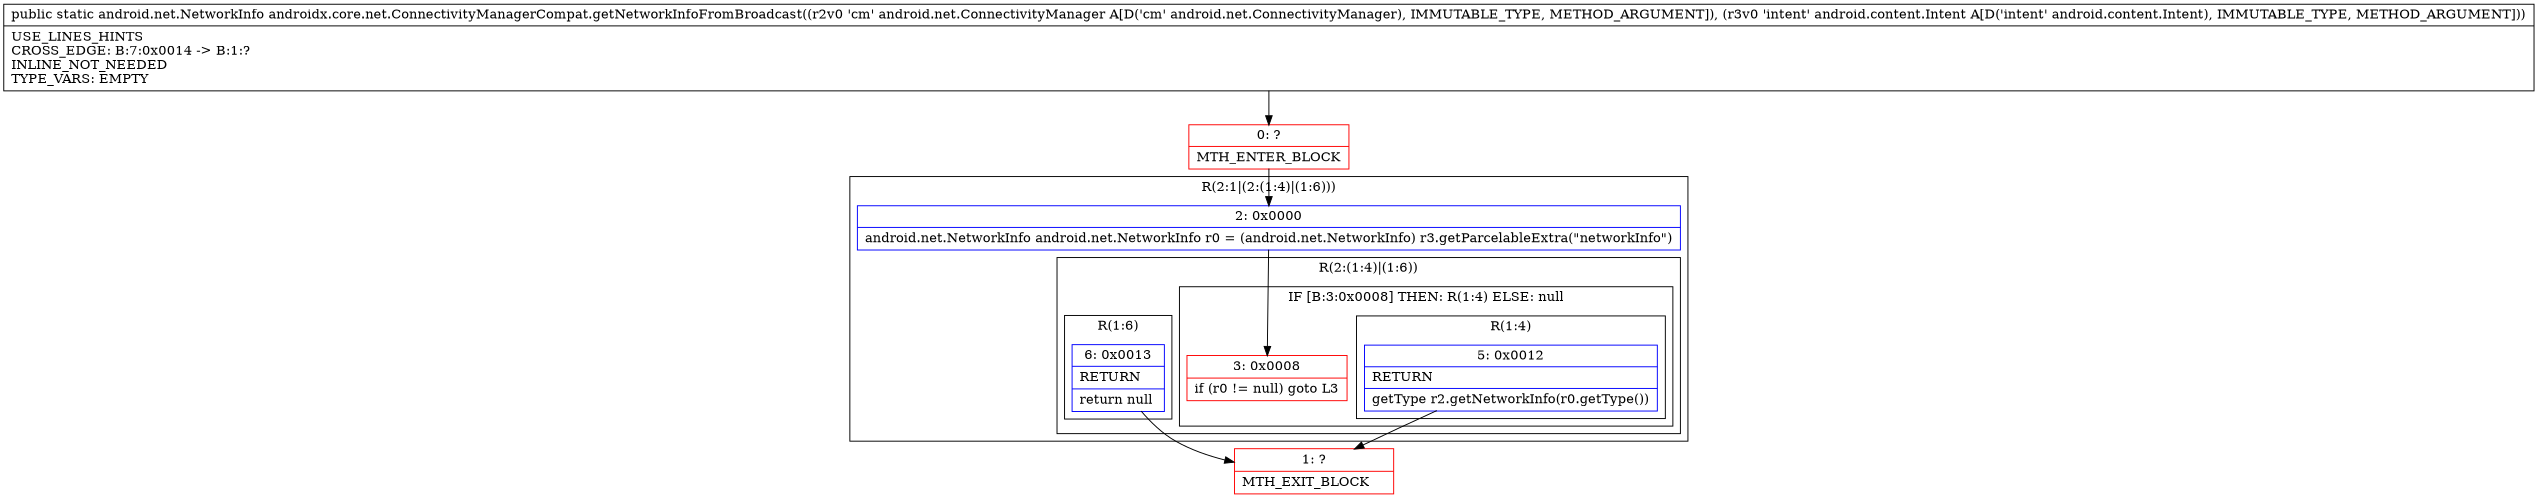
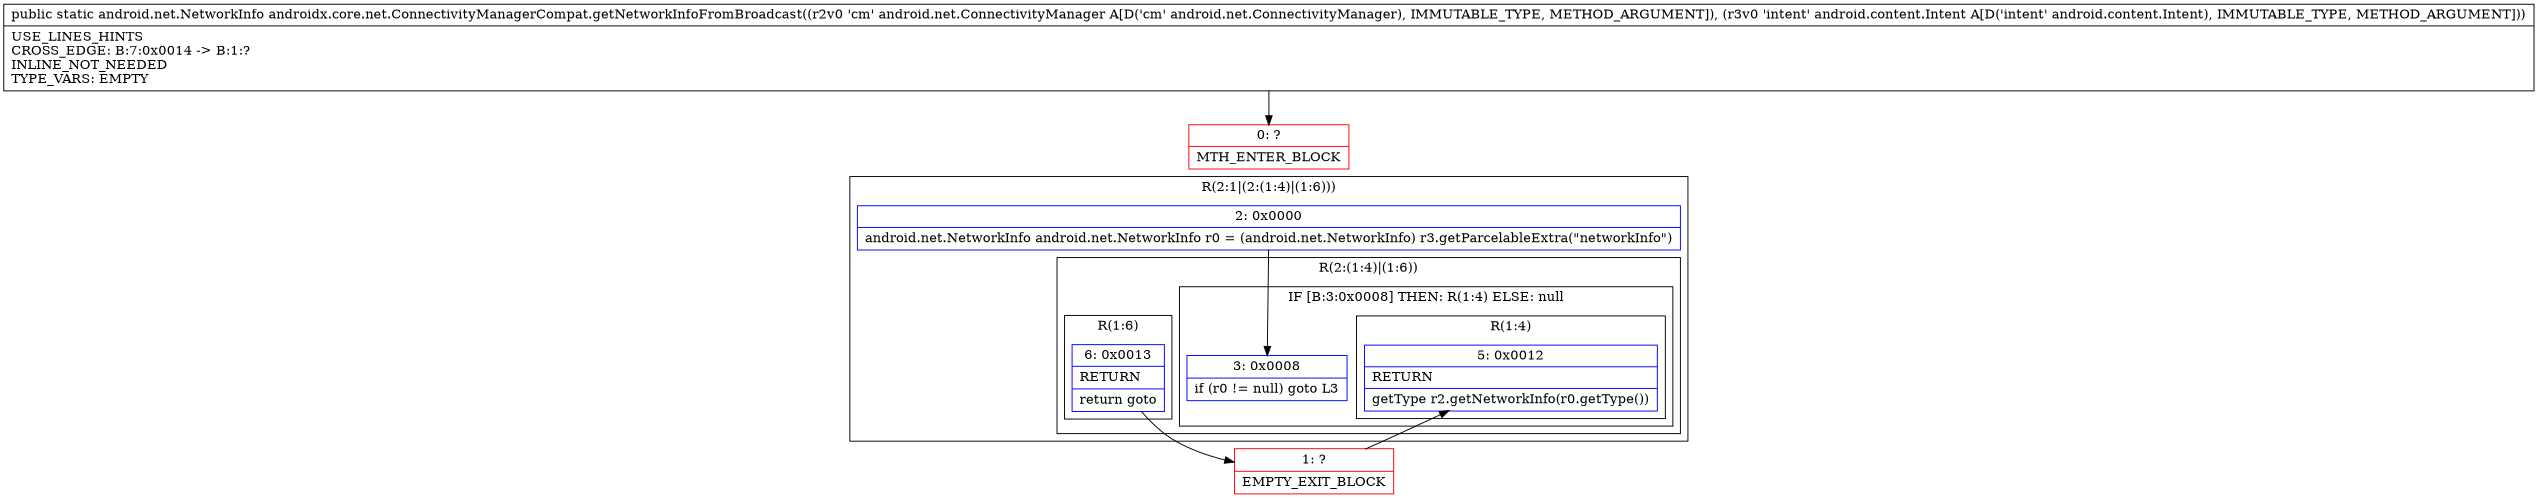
edge "0: ?" -> "2: 0x0000": removed
node "3: 0x0008": color red -> blue
node "6: 0x0013": text "return null" -> "return goto"
edge "5: 0x0012" -> "1: ?": reversed
node "1: ?": text "MTH_EXIT_BLOCK" -> "EMPTY_EXIT_BLOCK"
